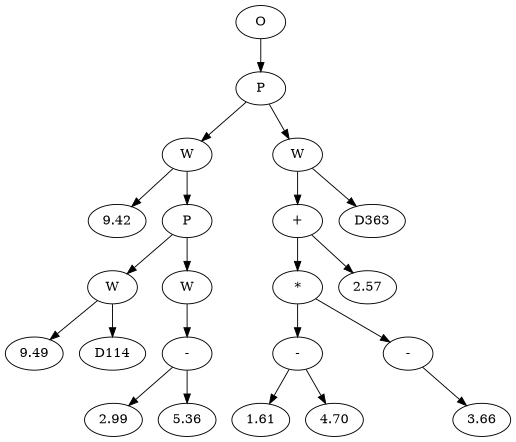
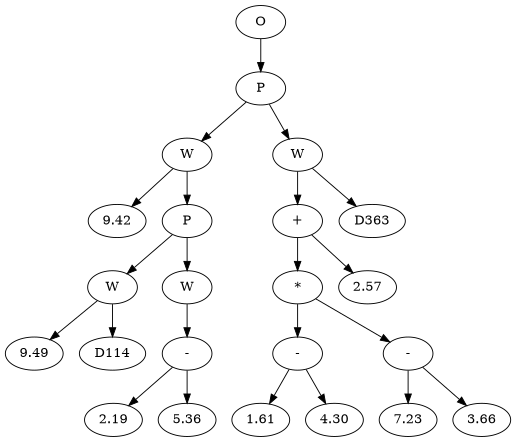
node "2.99": label "2.99" -> "2.19"
node "4.70": label "4.70" -> "4.30"
node "7.23": added
